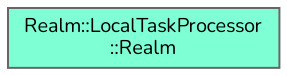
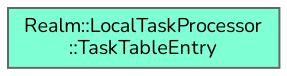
node "Realm::LocalTaskProcessor ::Realm": label "Realm::LocalTaskProcessor ::Realm" -> "Realm::LocalTaskProcessor ::TaskTableEntry"
